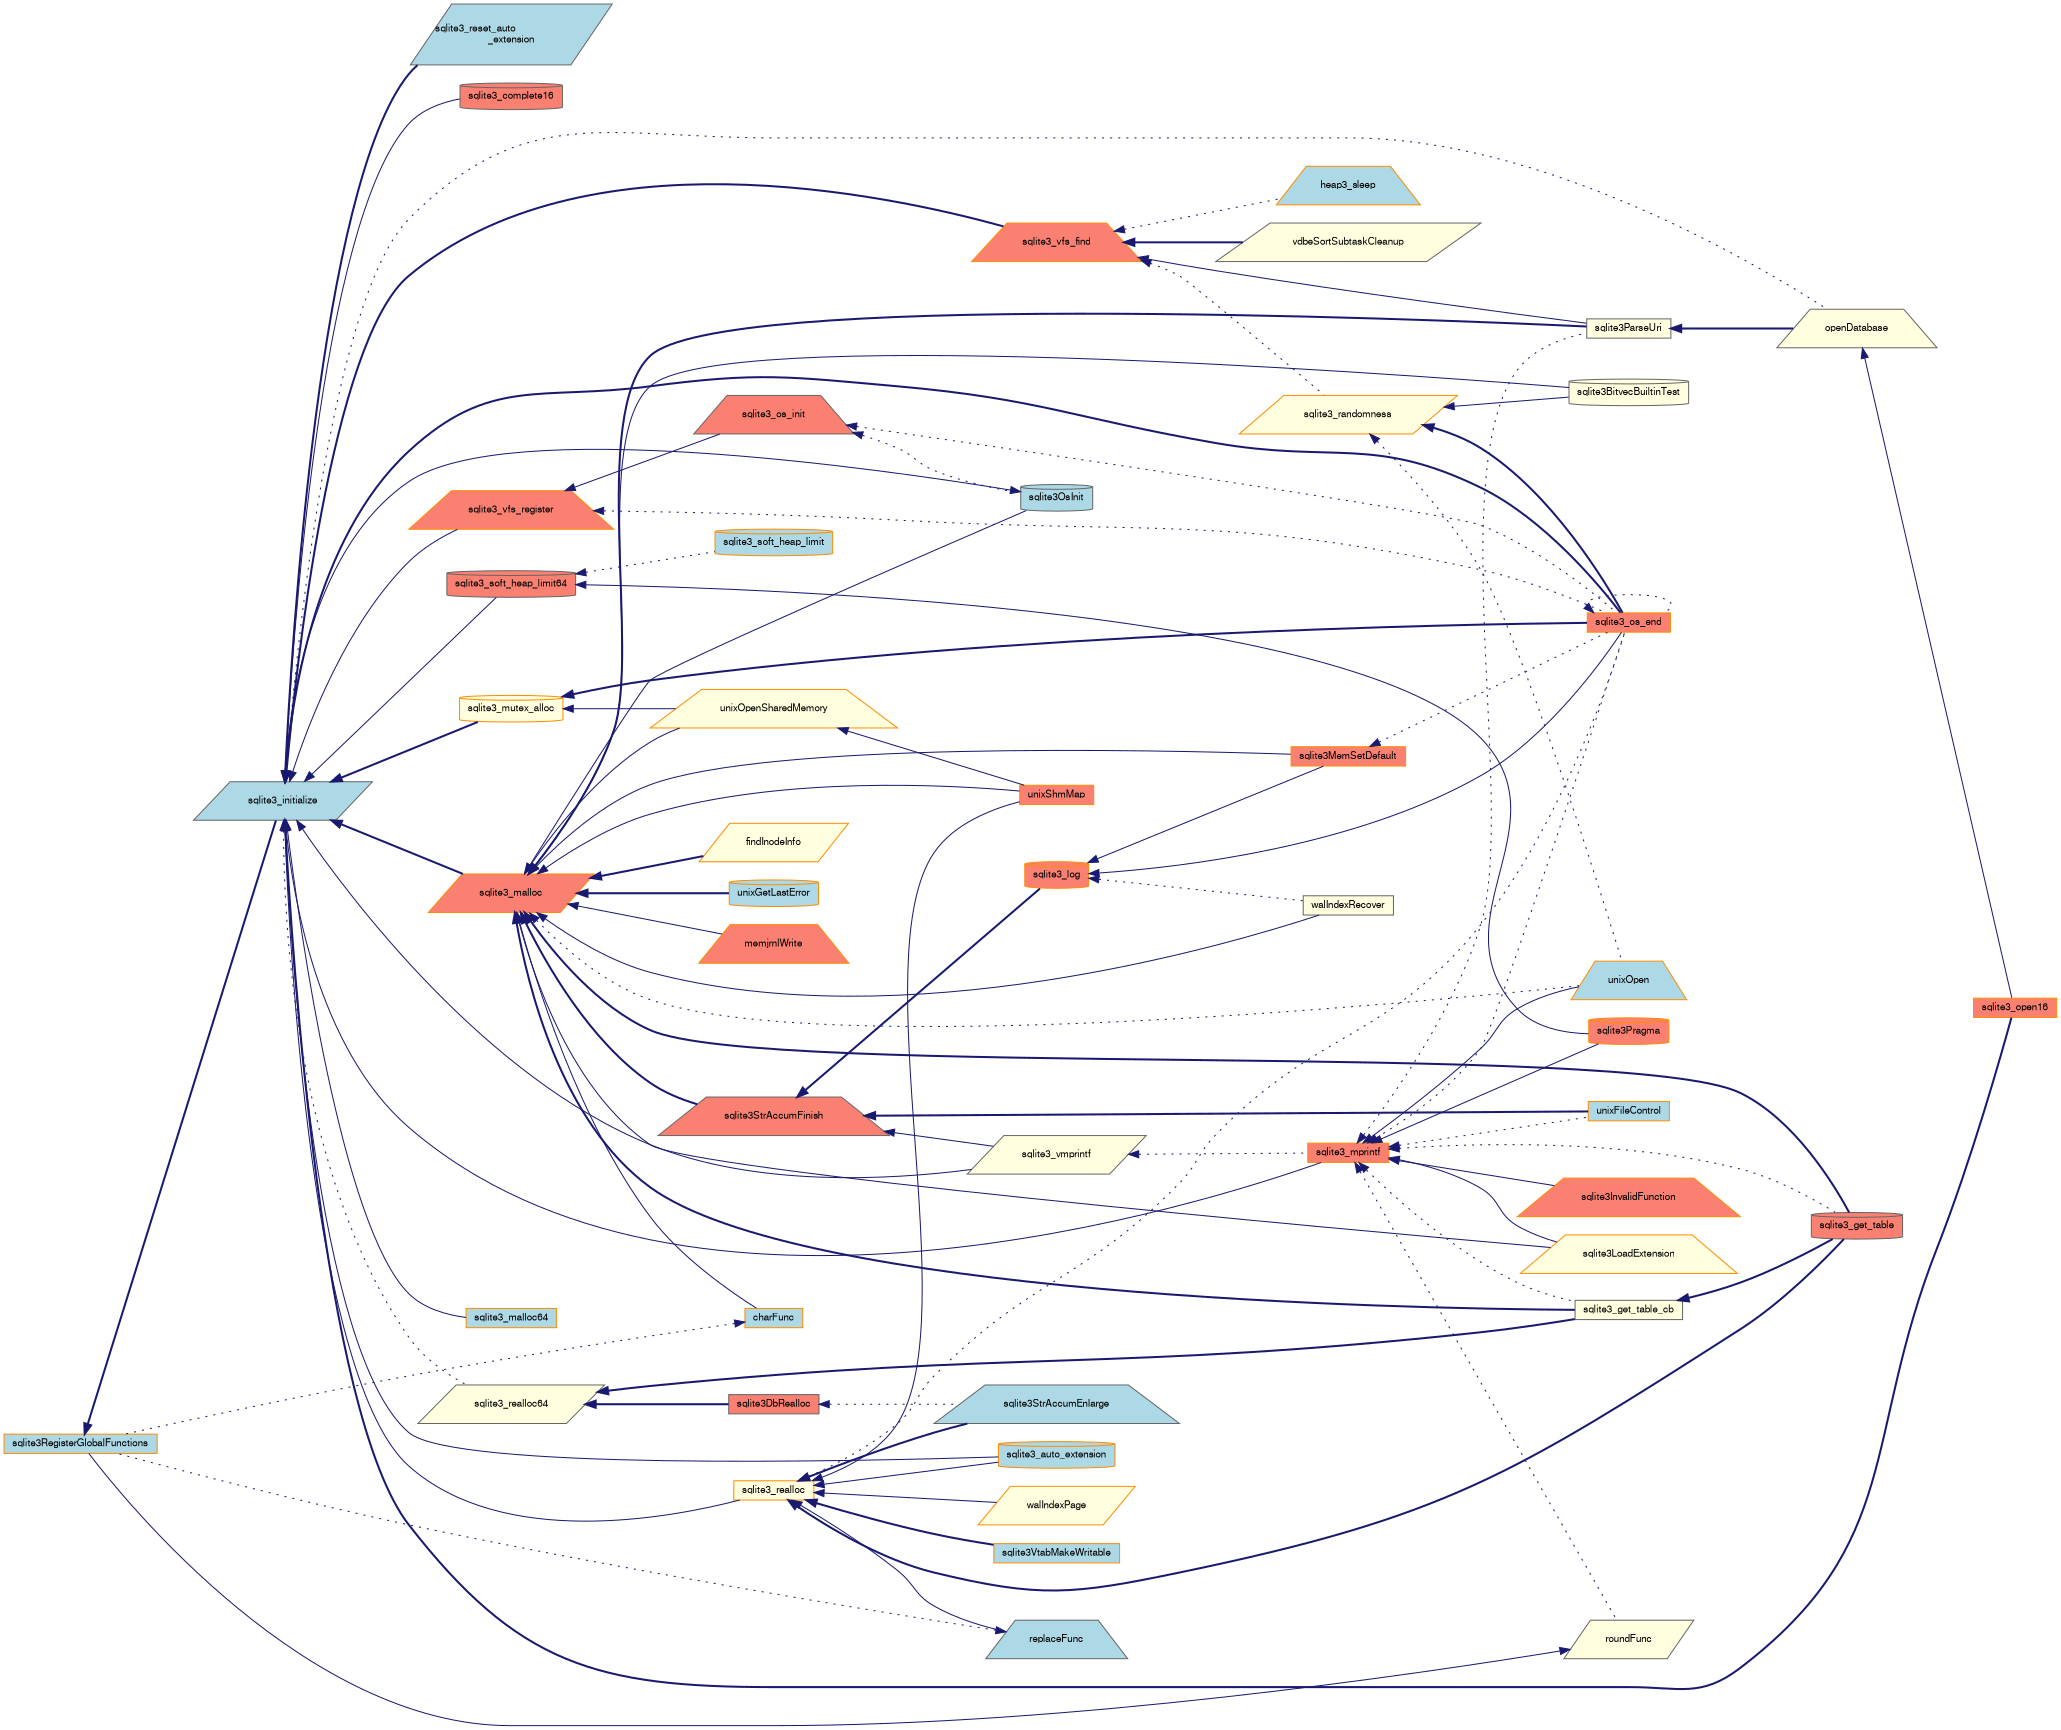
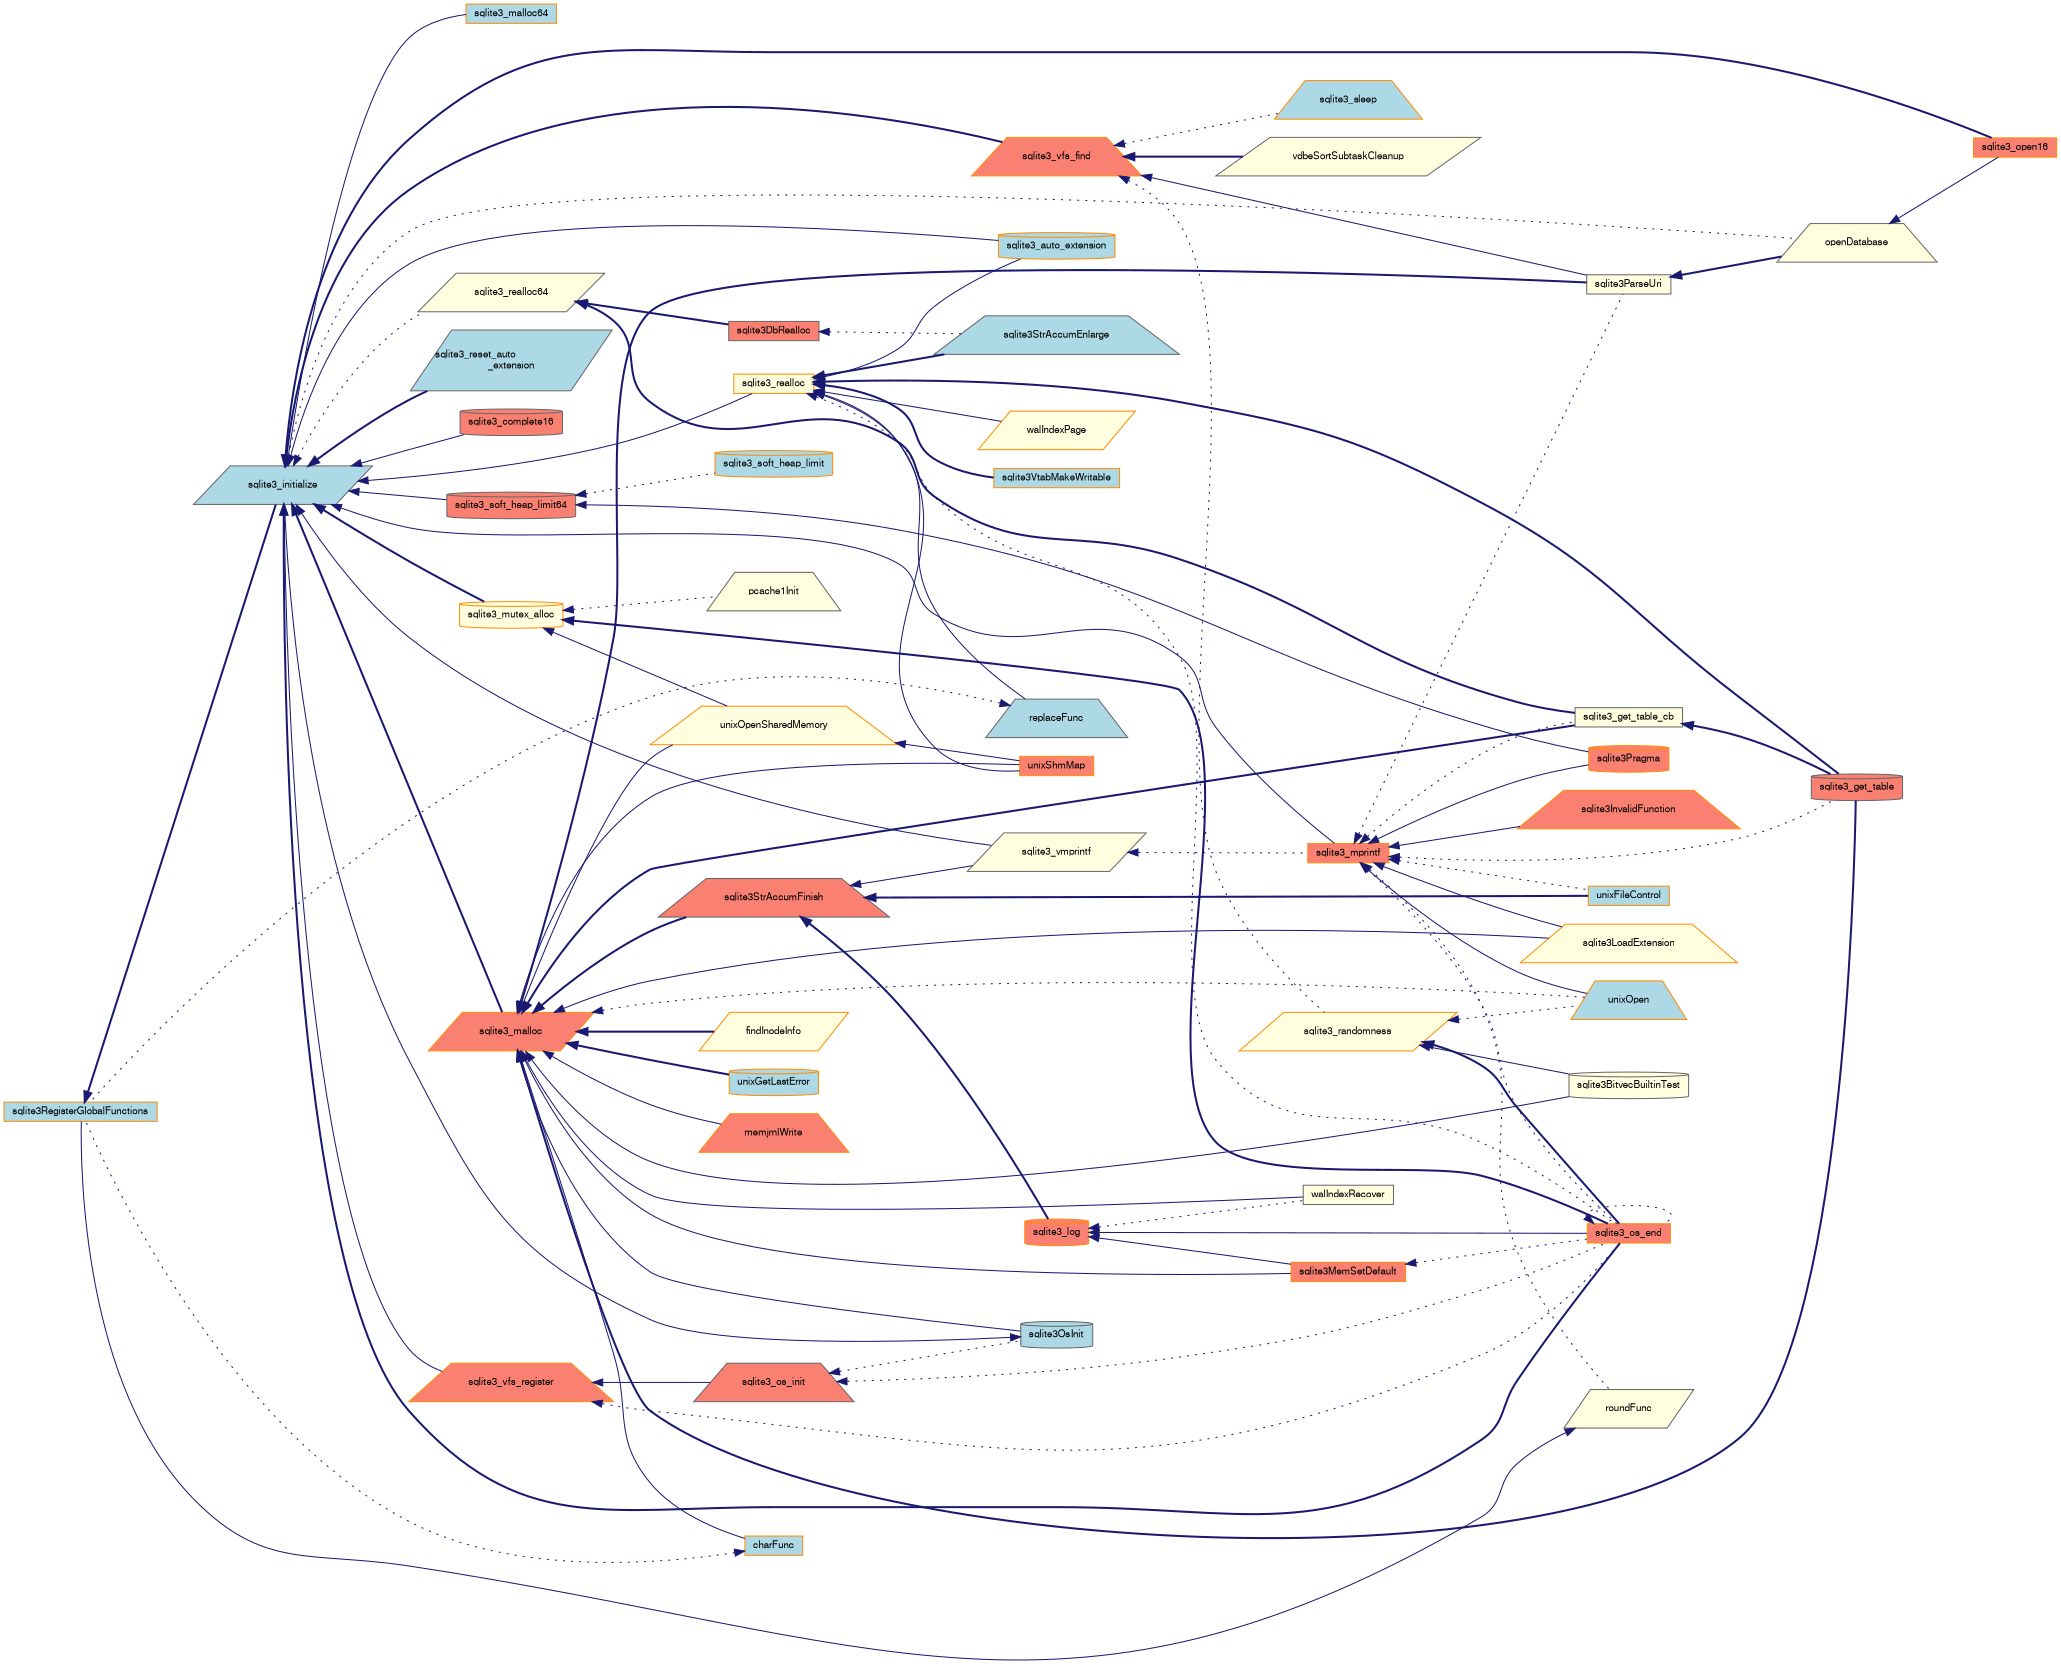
node "heap3_sleep": label "heap3_sleep" -> "sqlite3_sleep"
node "pcache1Init": added
